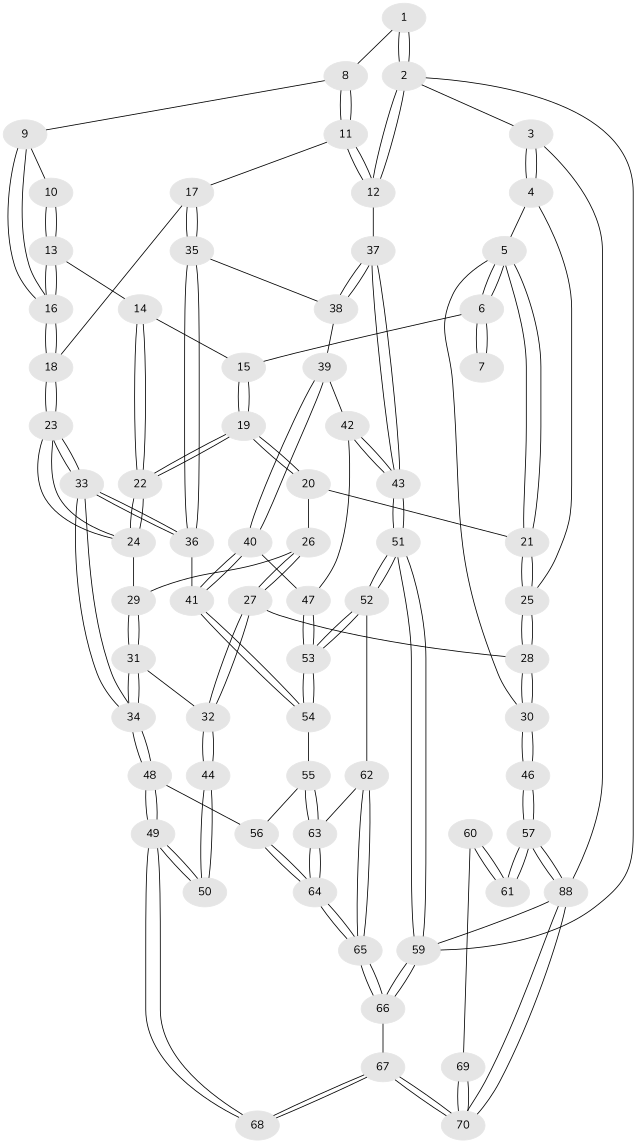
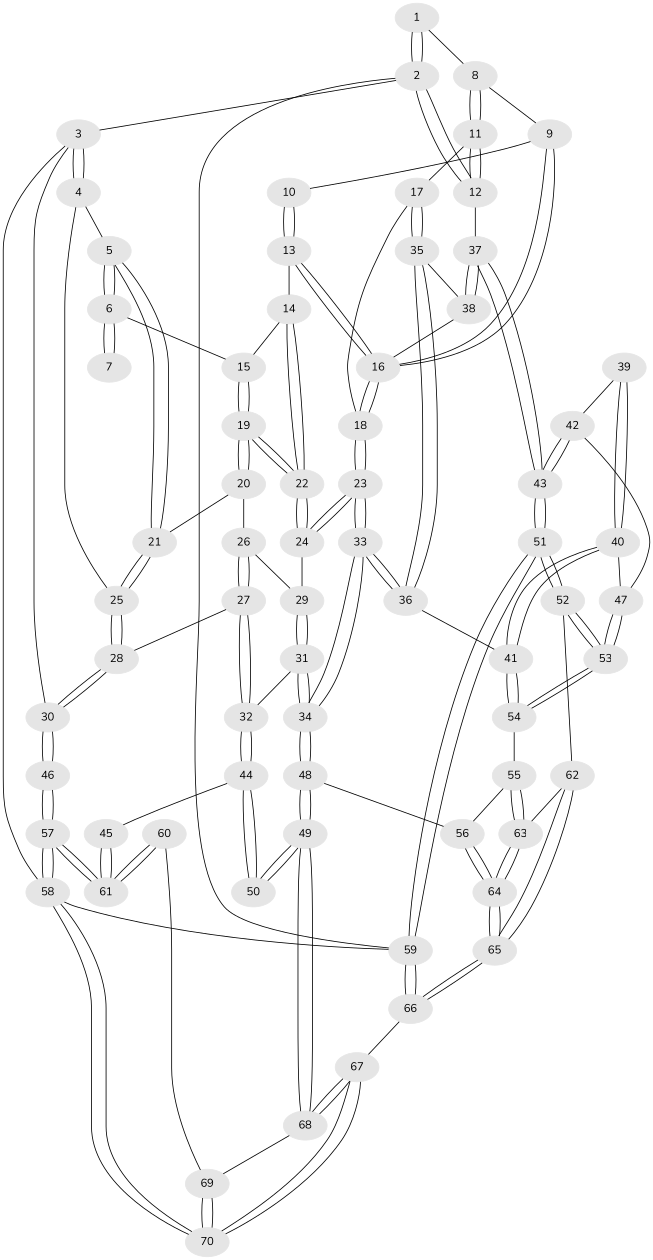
edge "38" -- "39": now "38" -- "16"
edge "5" -- "30": now "3" -- "30"
node "45": added
node "88": label "88" -> "58"
edge "68" -- "69": added
